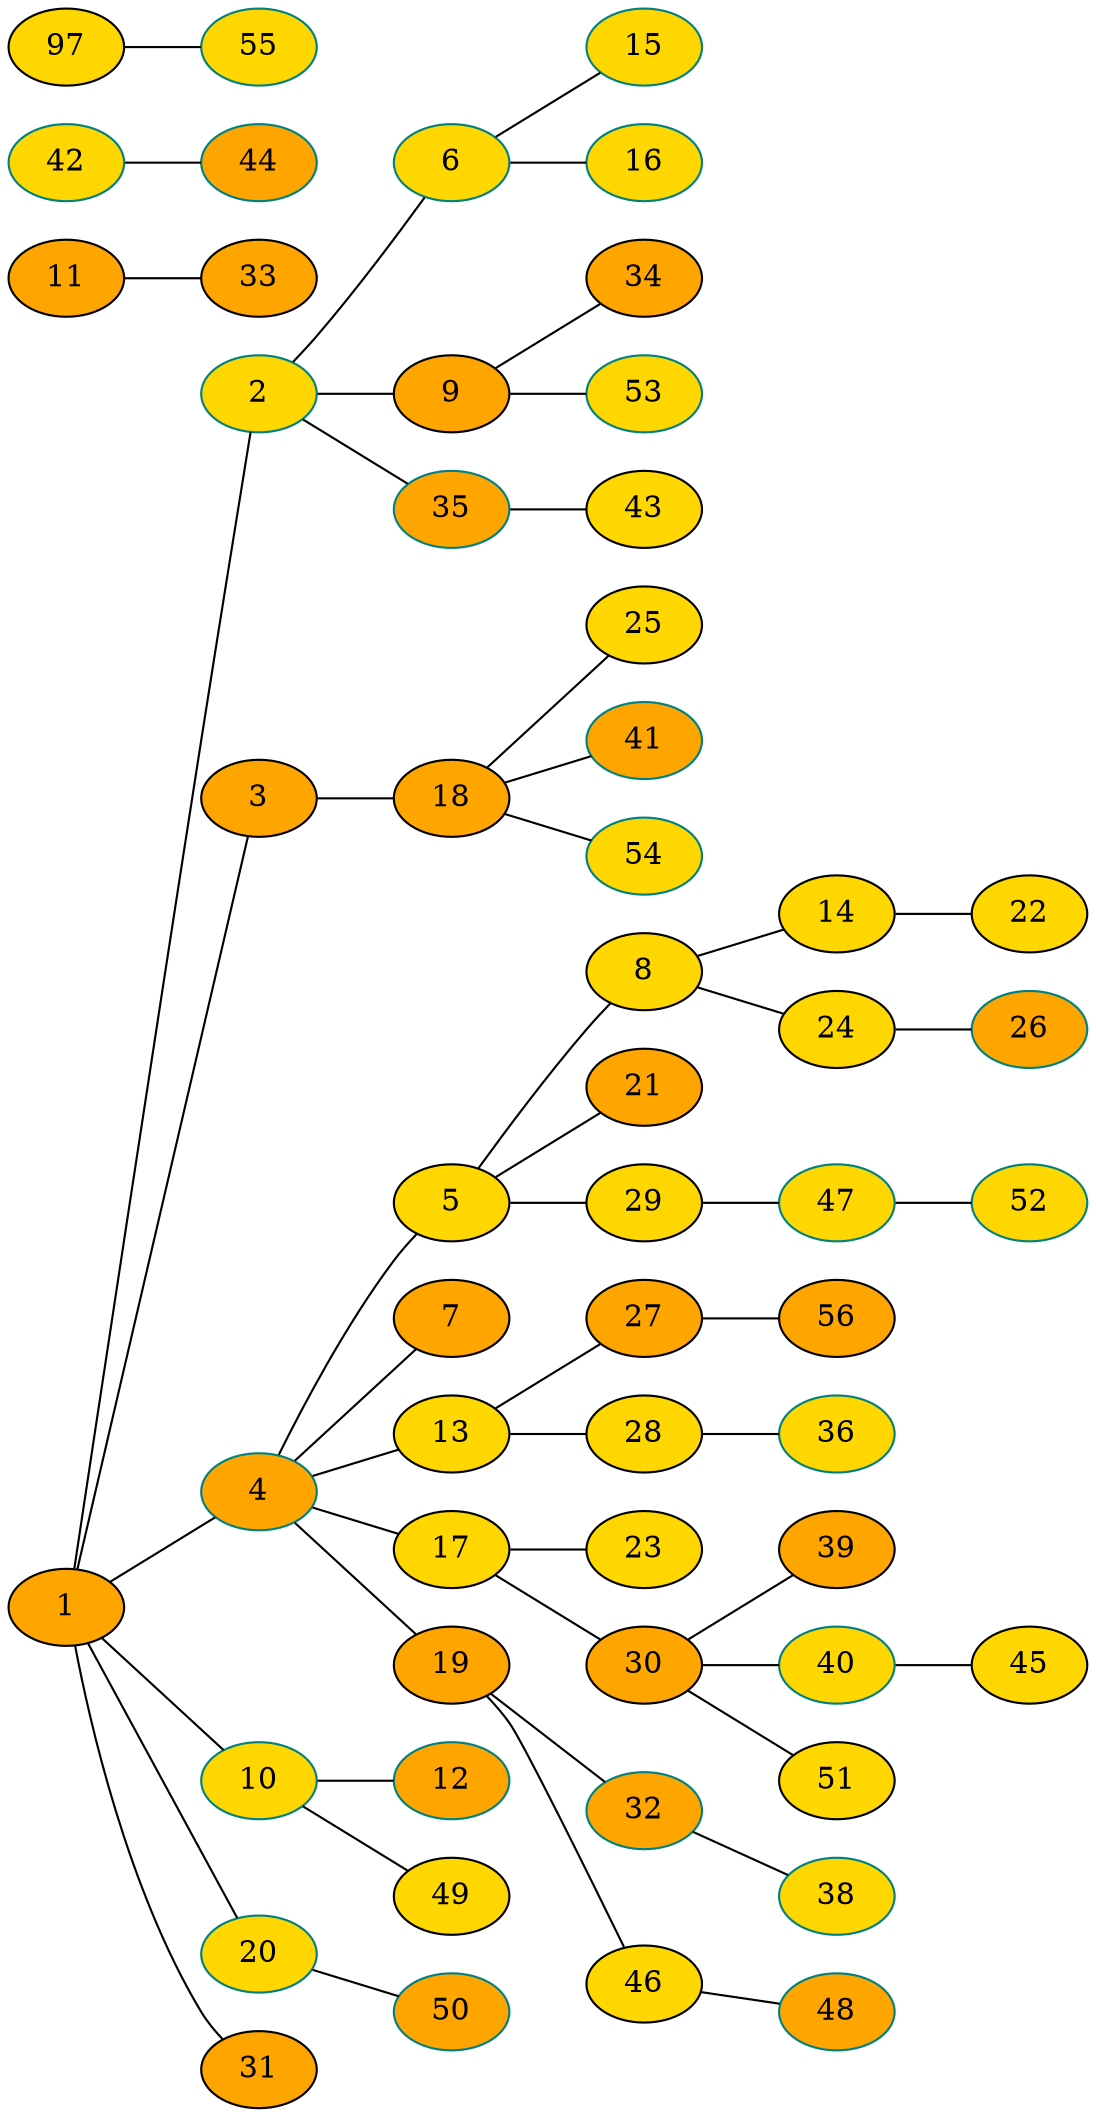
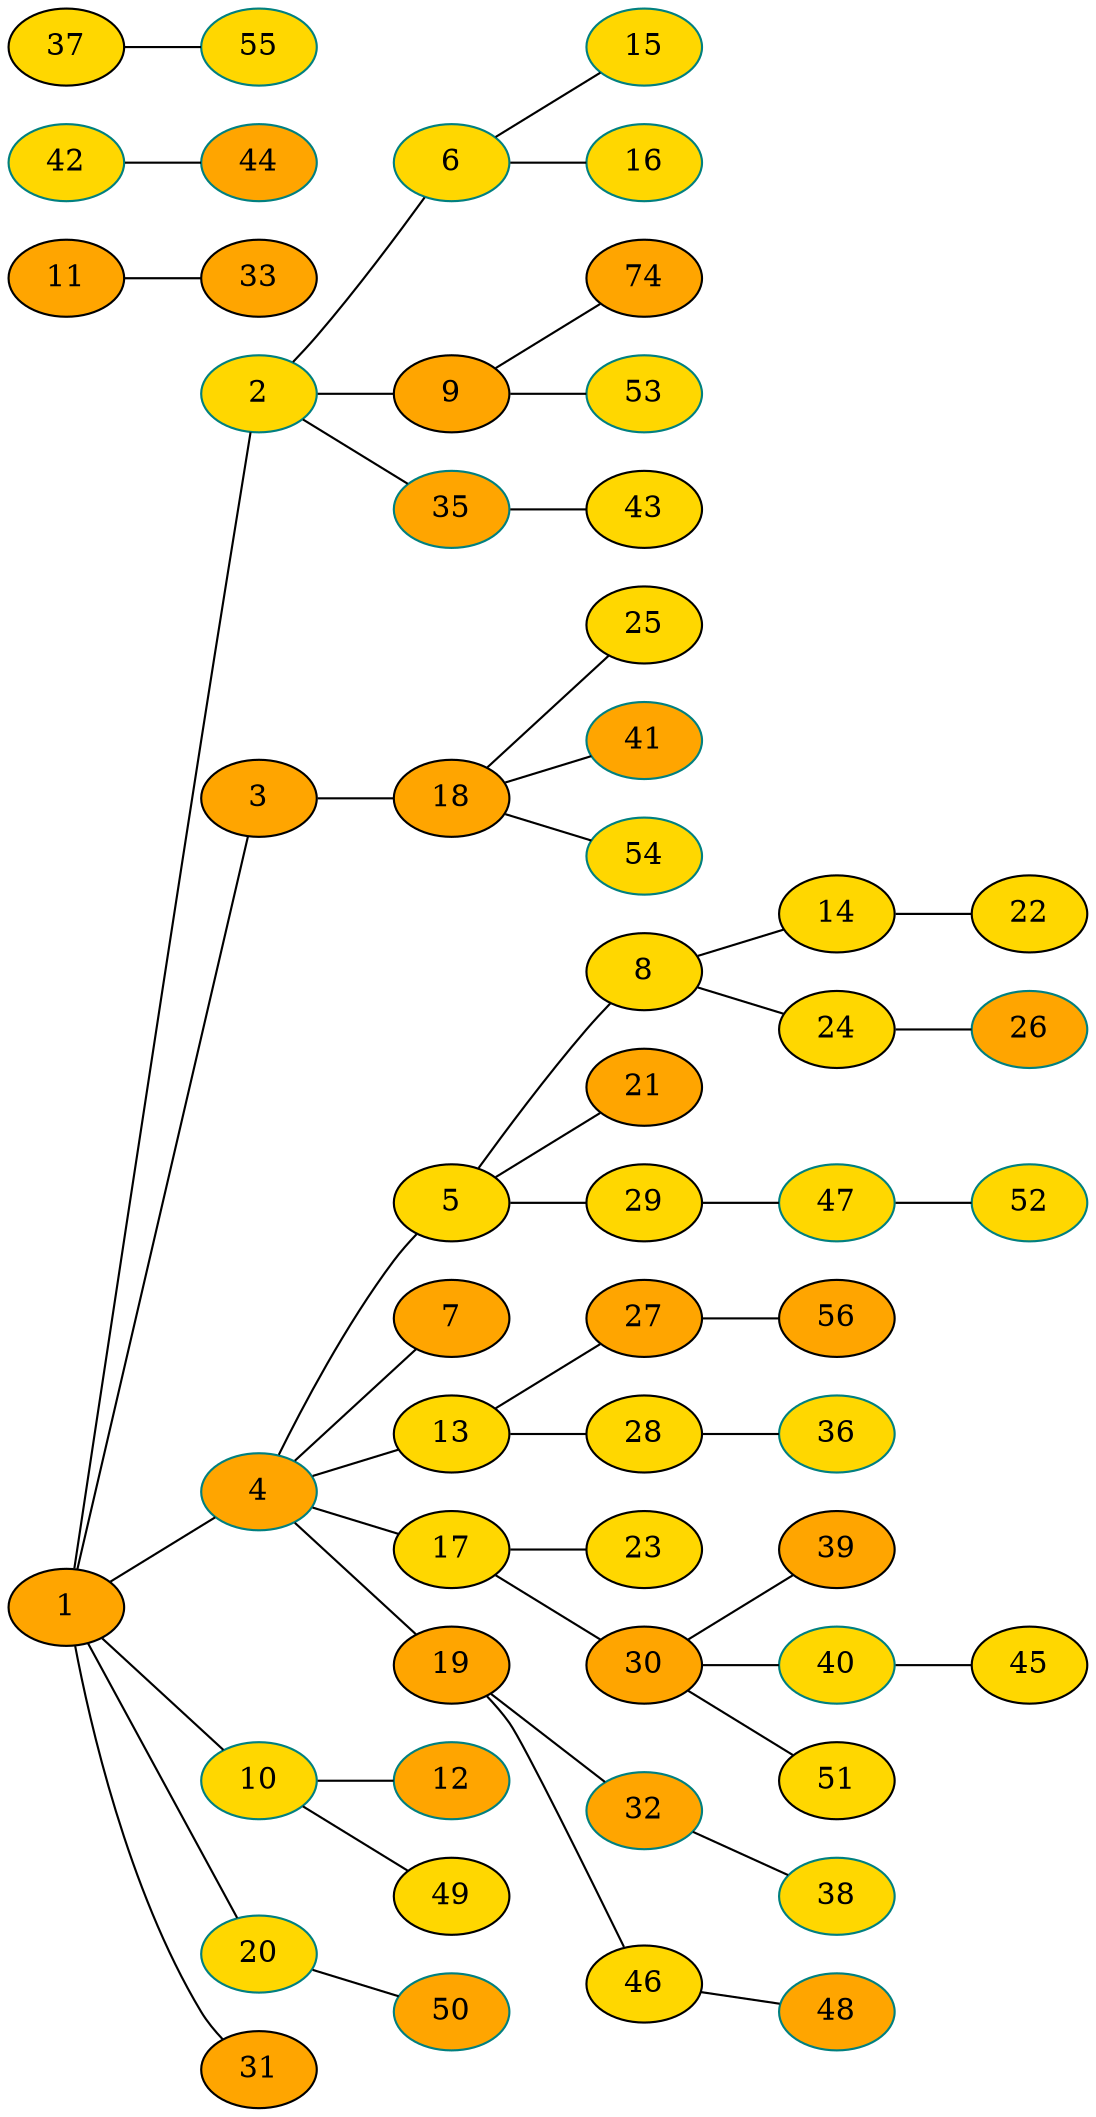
node "97": label "97" -> "37"
node "34": label "34" -> "74"
